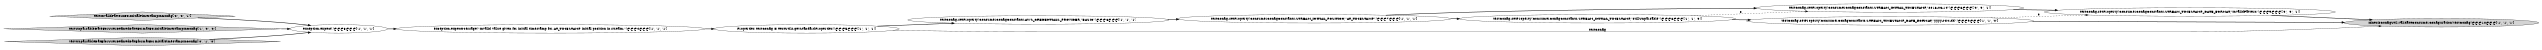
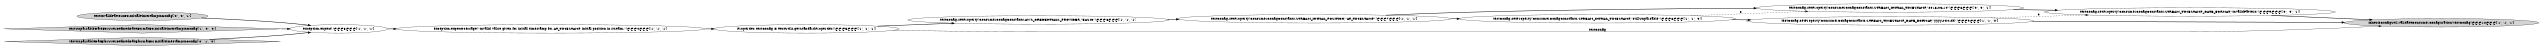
node "testInvalidPatternForInitialTimestampInConfig['0', '0', '1']": shape diamond -> ellipse
